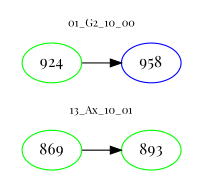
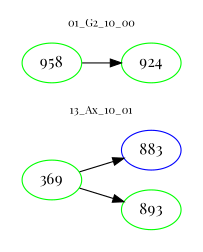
edge "924" -> "958": reversed
node "958": color blue -> green
node "869": label "869" -> "369"
node "883": added
